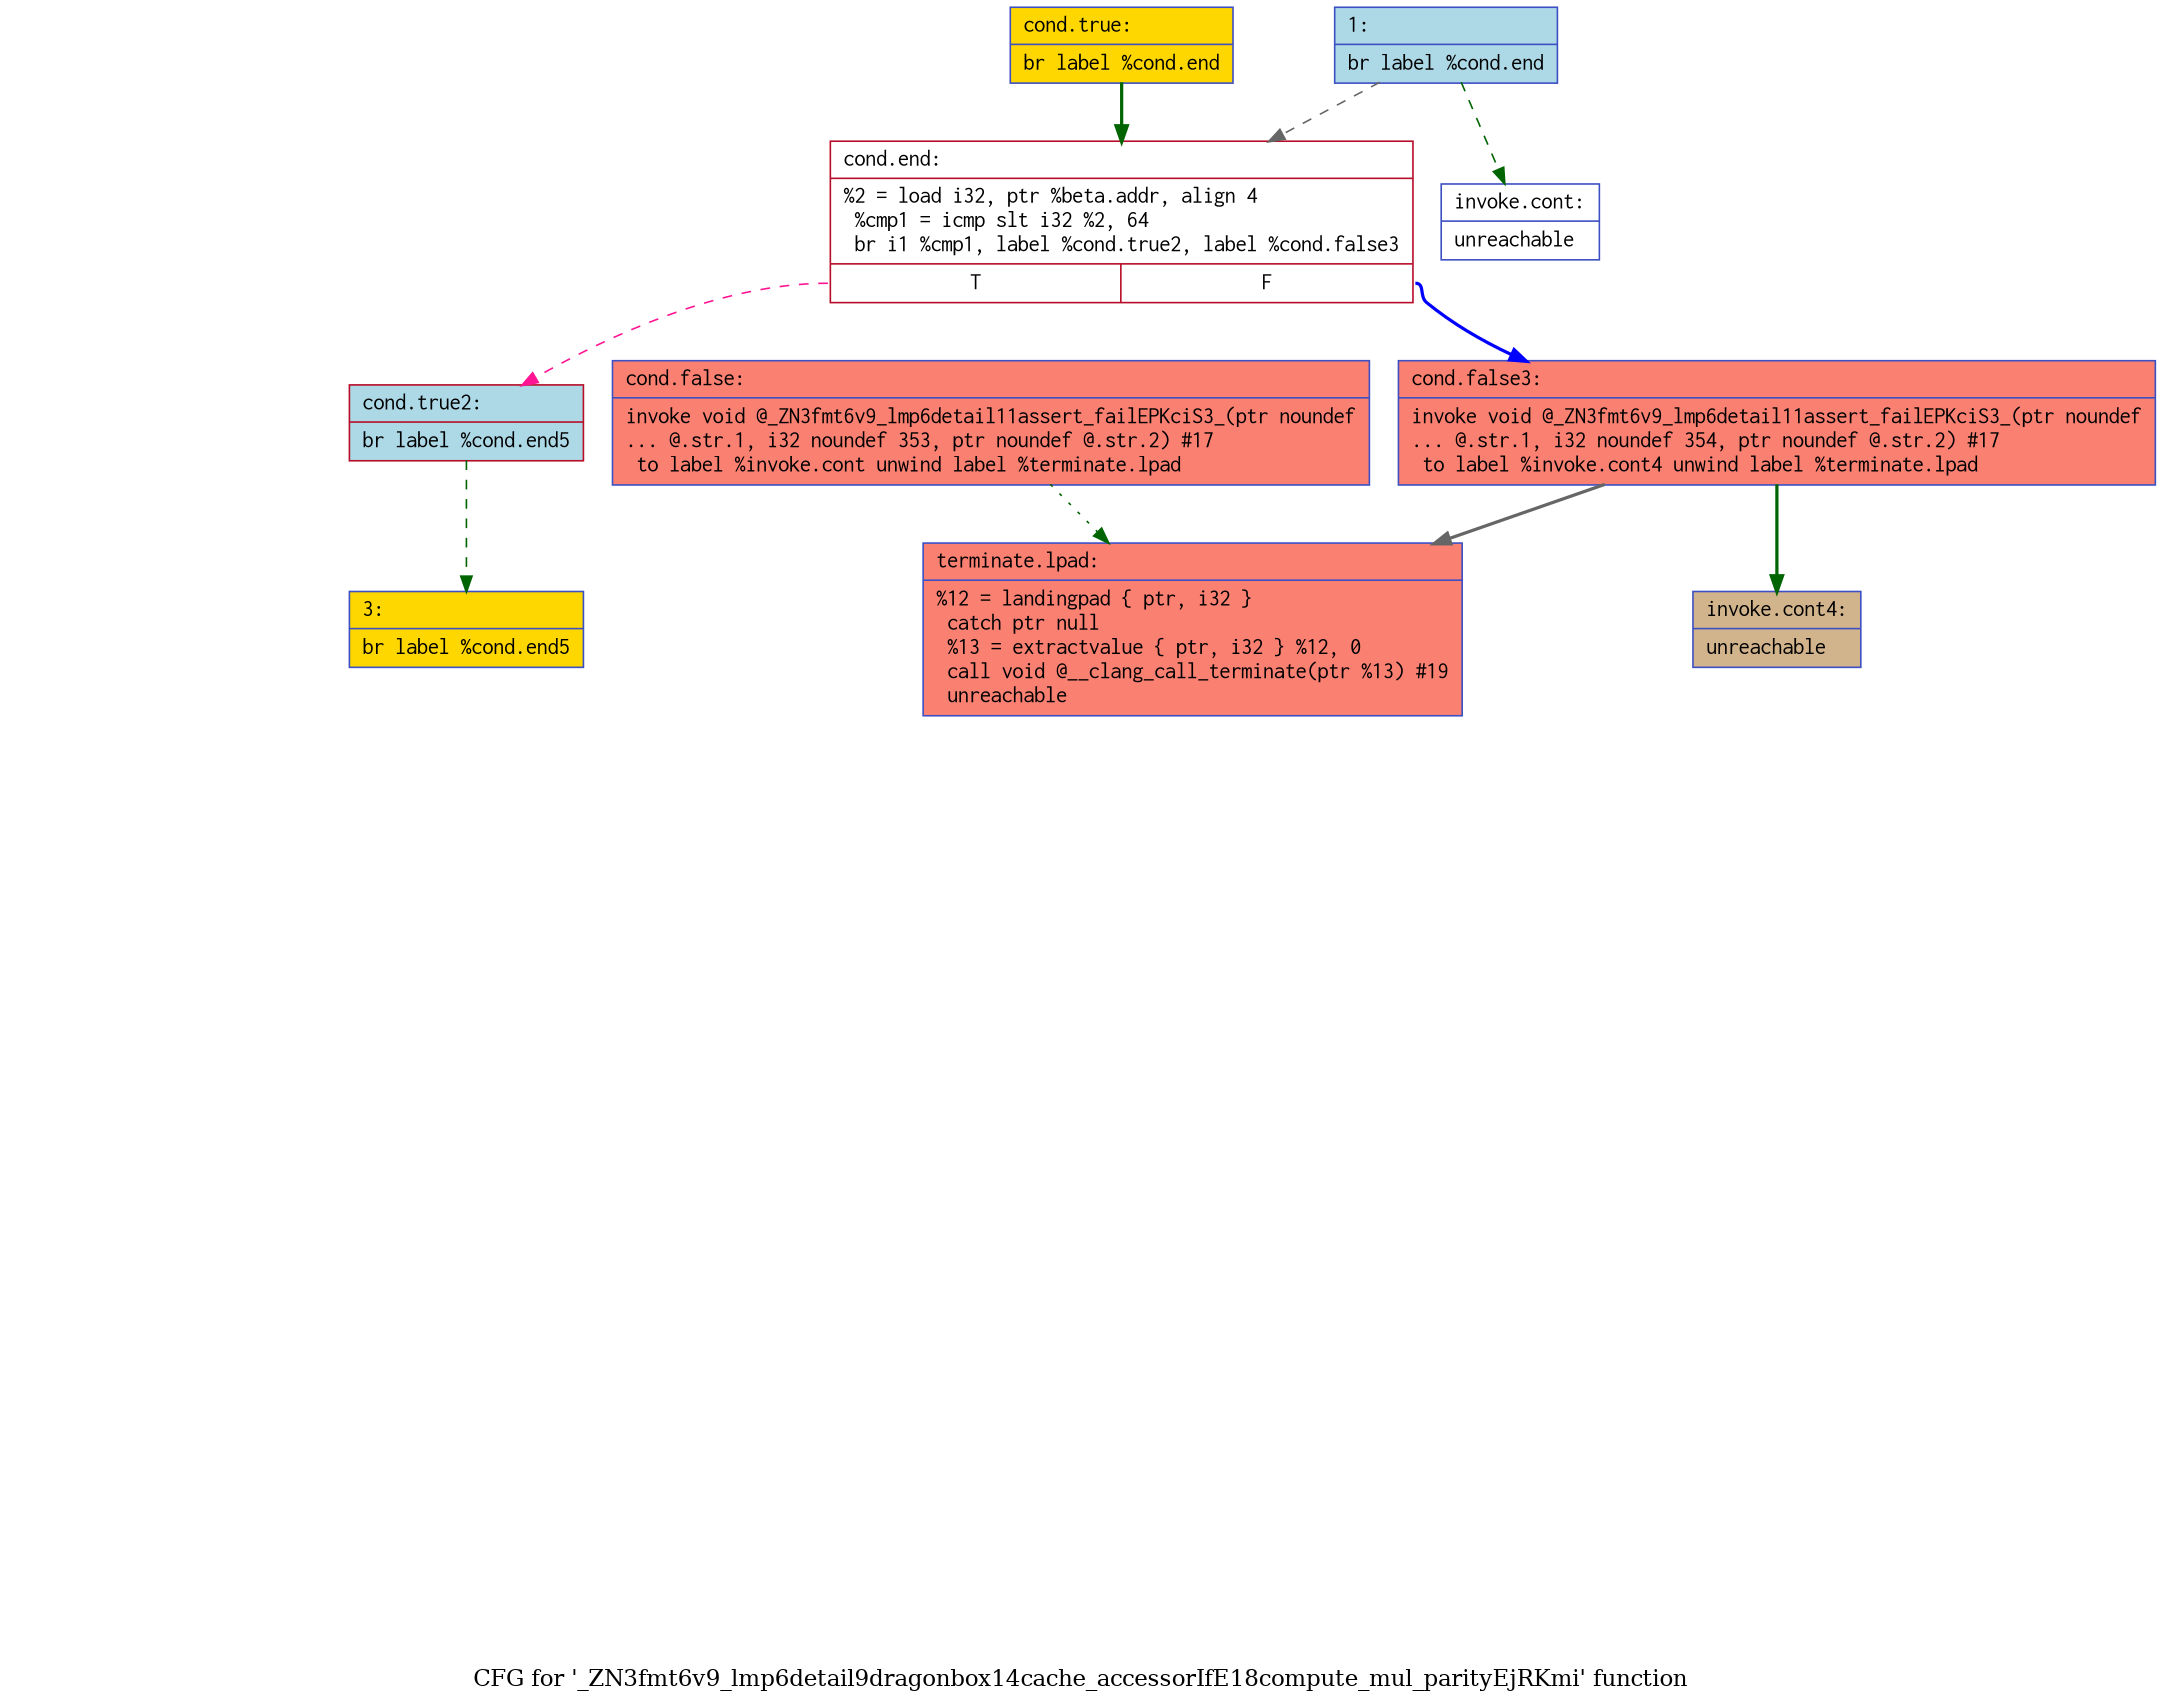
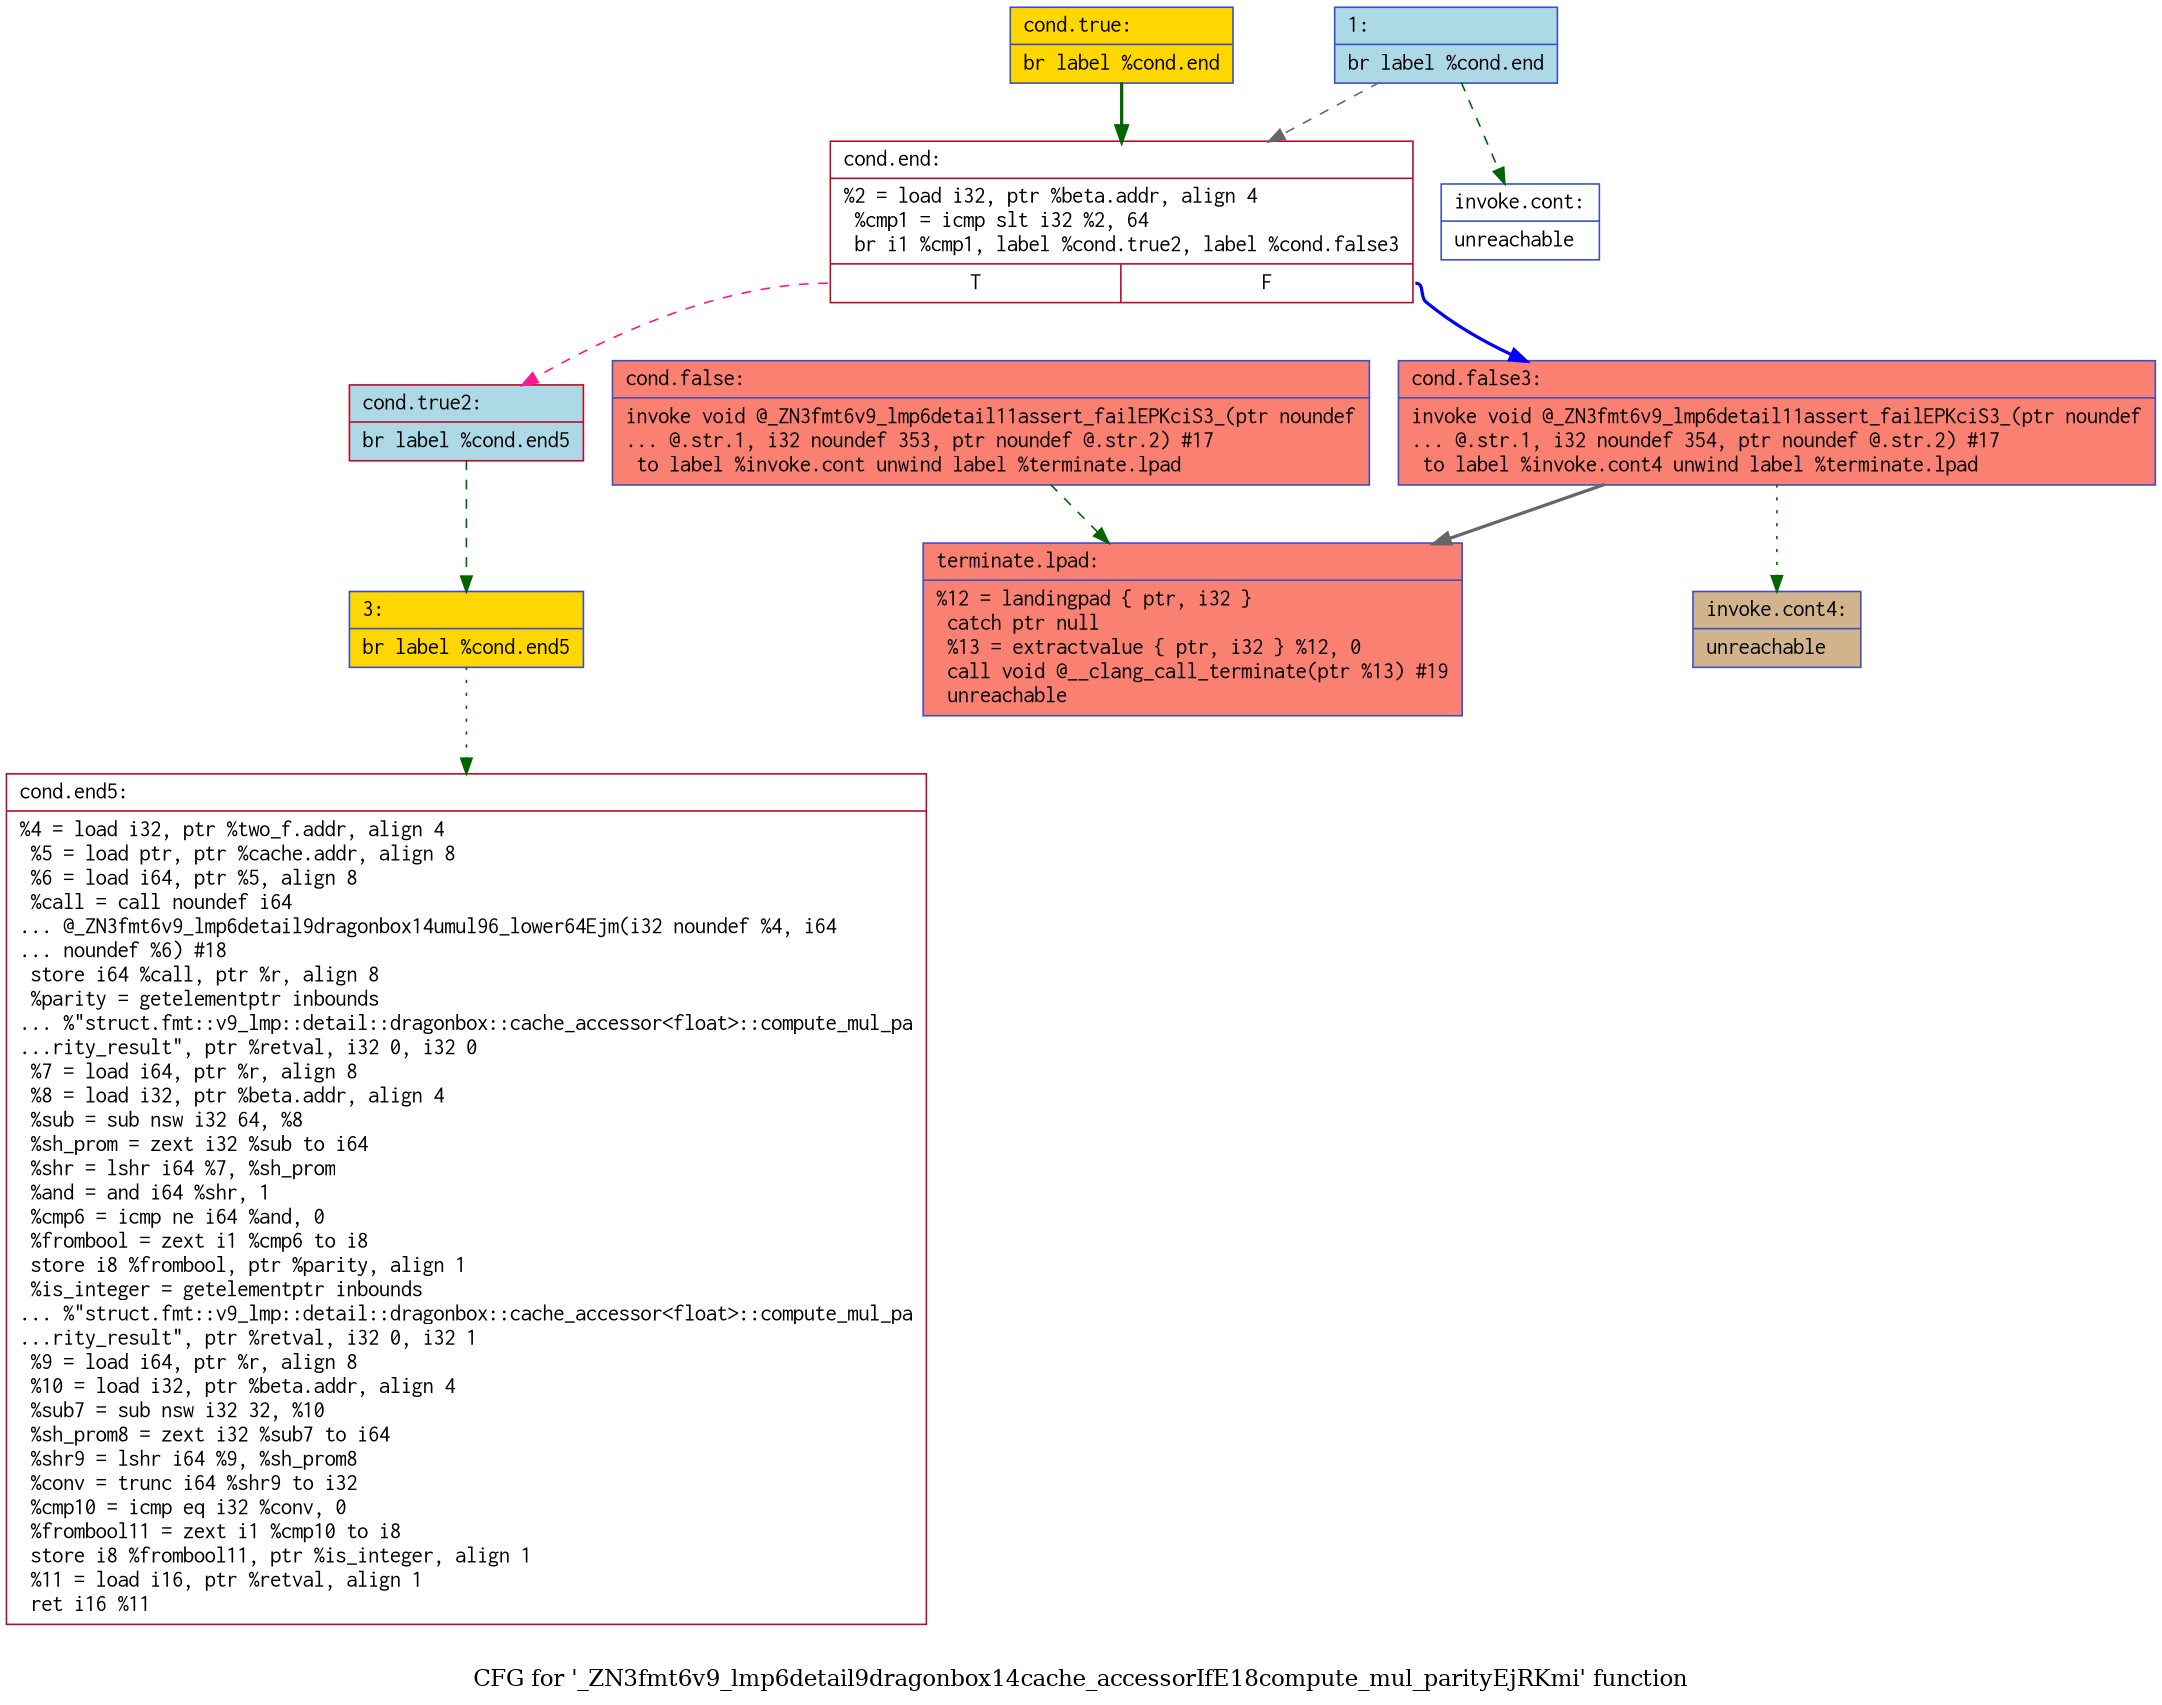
edge "cond.false:" -> "terminate.lpad:": style dotted -> dashed
edge "cond.false3:" -> "invoke.cont4:": style bold -> dotted
node "cond.end5:": added
